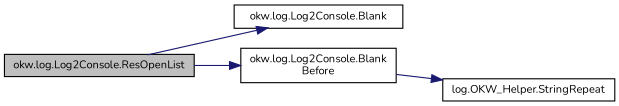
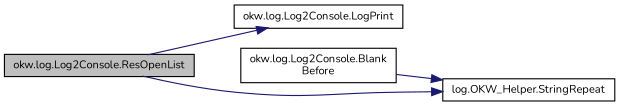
node "okw.log.Log2Console.Blank": label "okw.log.Log2Console.Blank" -> "okw.log.Log2Console.LogPrint"
edge "okw.log.Log2Console.ResOpenList" -> "okw.log.Log2Console.Blank Before": now "okw.log.Log2Console.ResOpenList" -> "log.OKW_Helper.StringRepeat"
